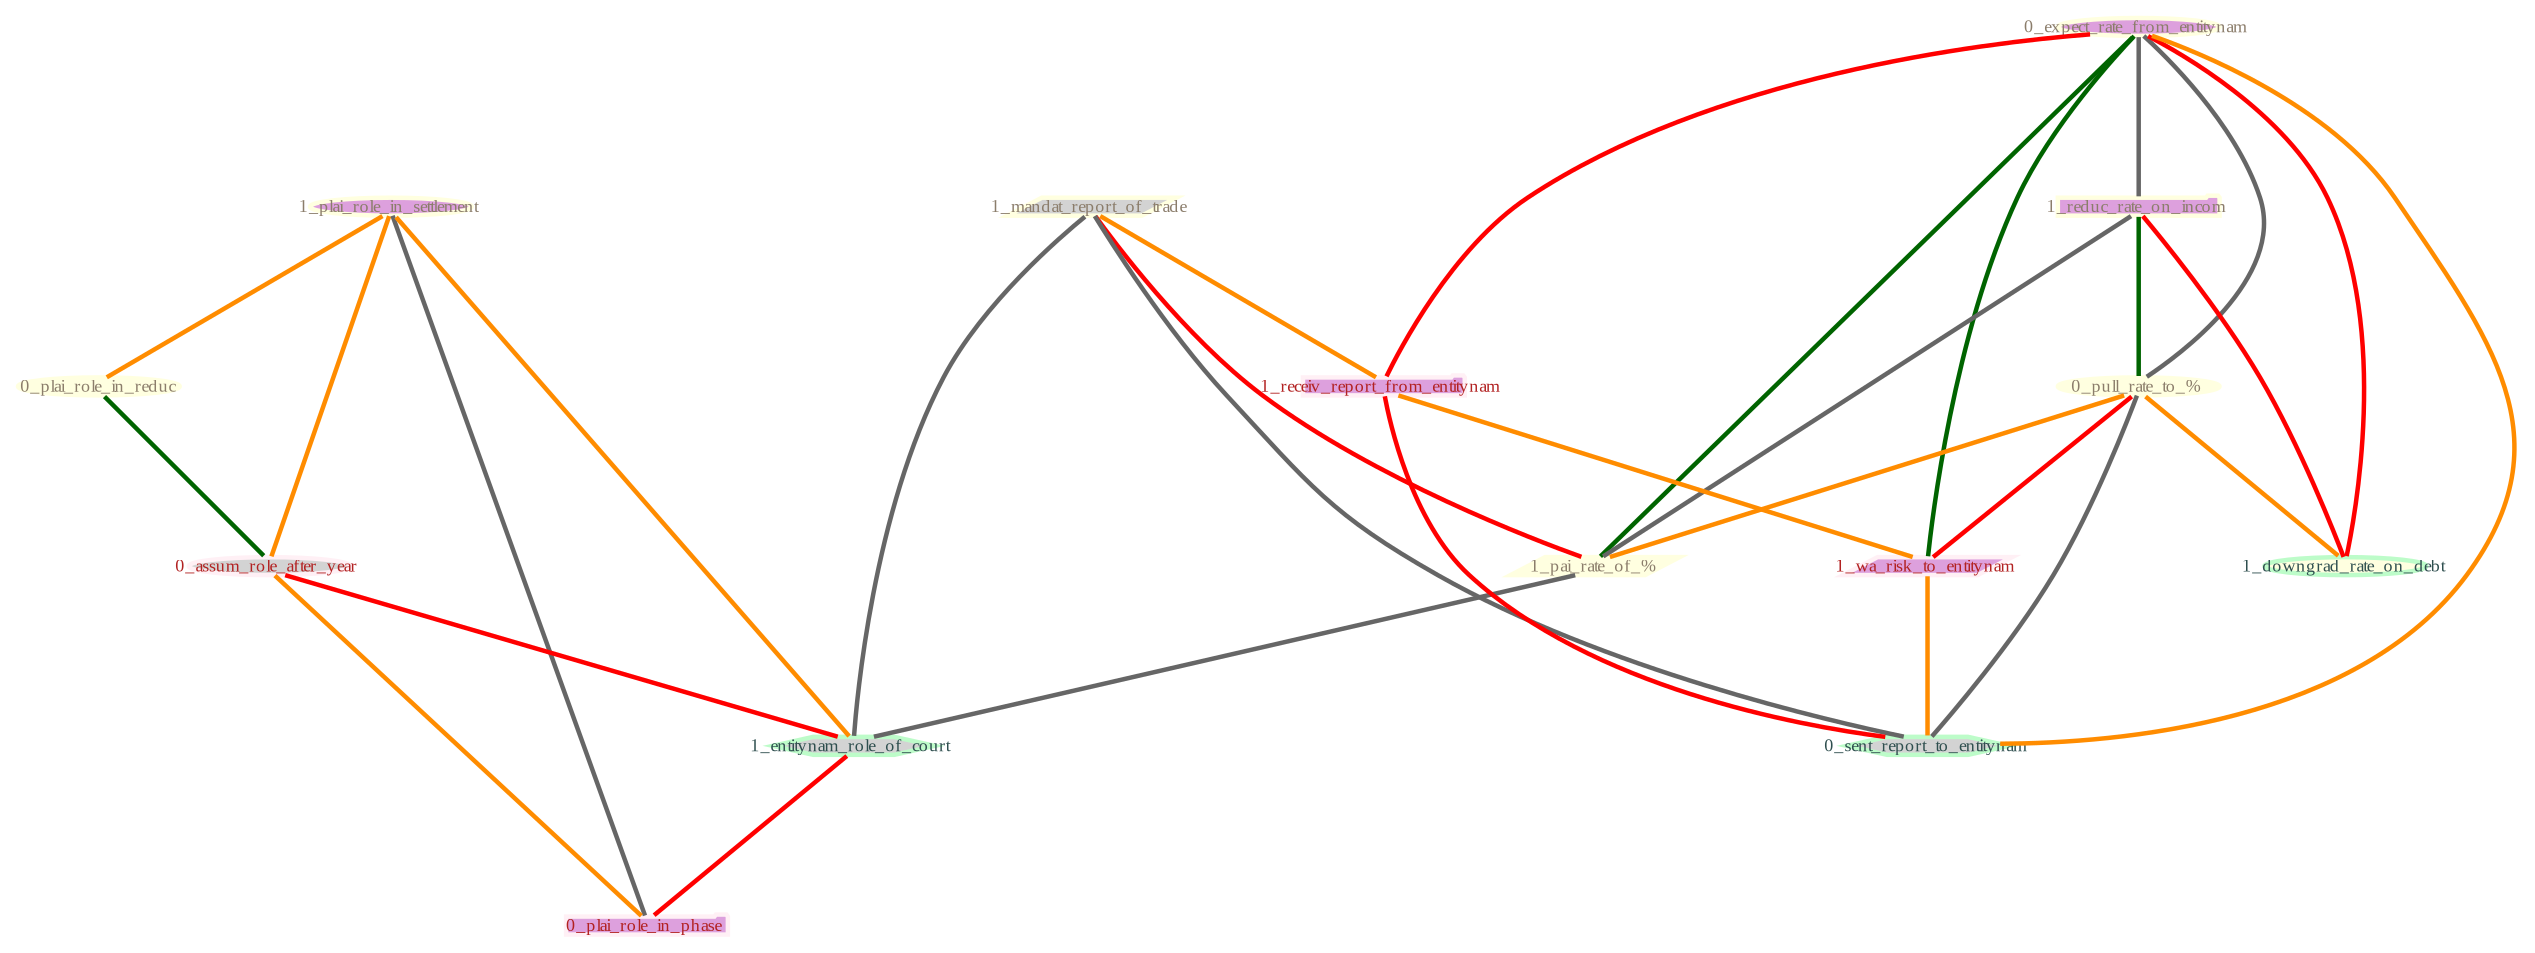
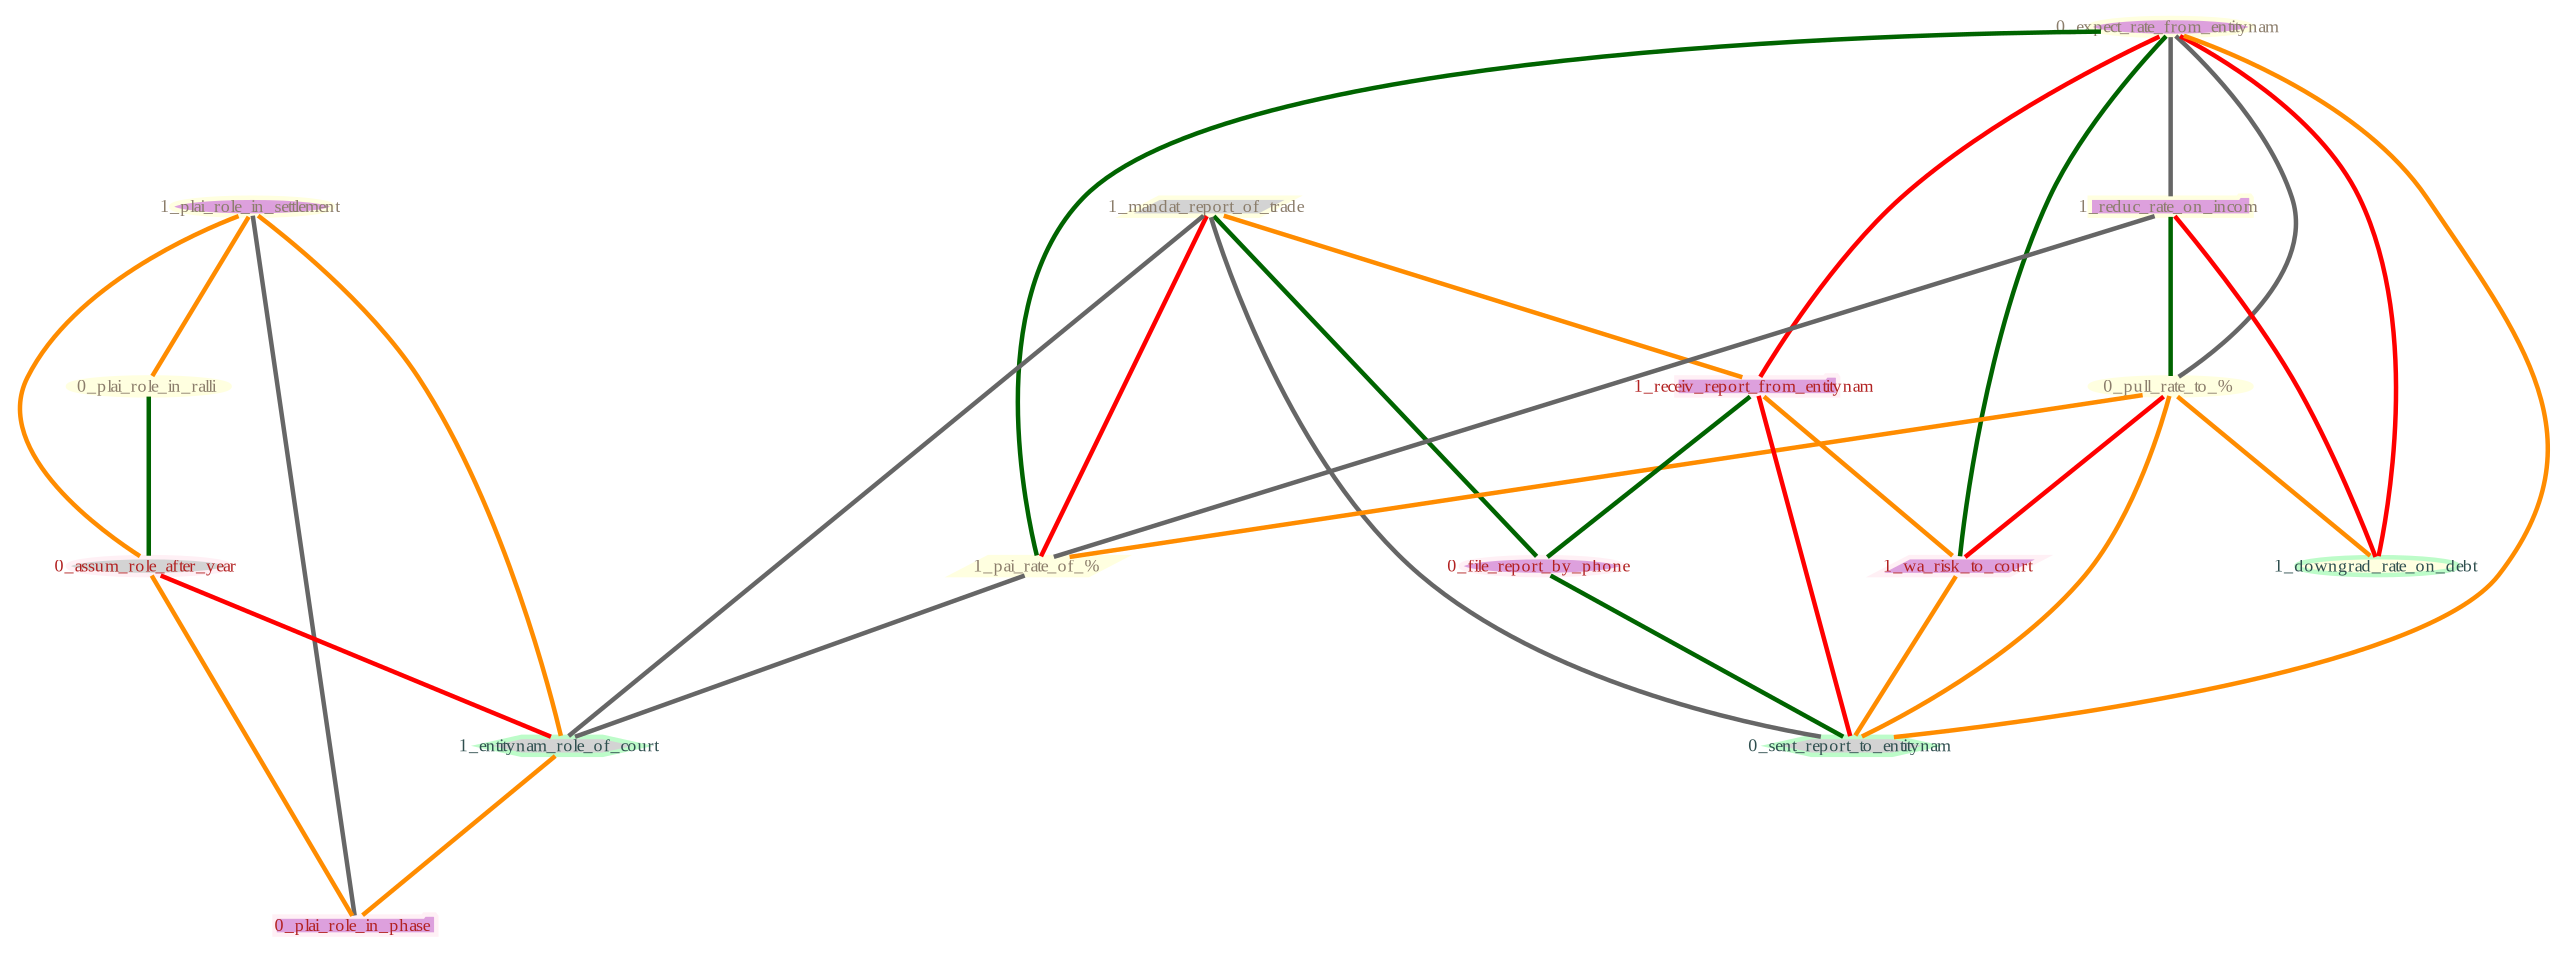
node "0_plai_role_in_reduc": label "0_plai_role_in_reduc" -> "0_plai_role_in_ralli"
node "0_file_report_by_phone": added
node "1_wa_risk_to_entitynam": label "1_wa_risk_to_entitynam" -> "1_wa_risk_to_court"
edge "0_pull_rate_to_%" -- "0_sent_report_to_entitynam": color gray40 -> darkorange
edge "1_entitynam_role_of_court" -- "0_plai_role_in_phase": color red -> darkorange
